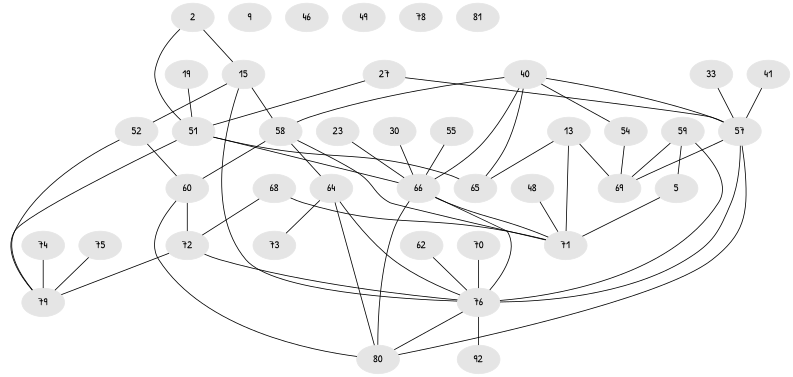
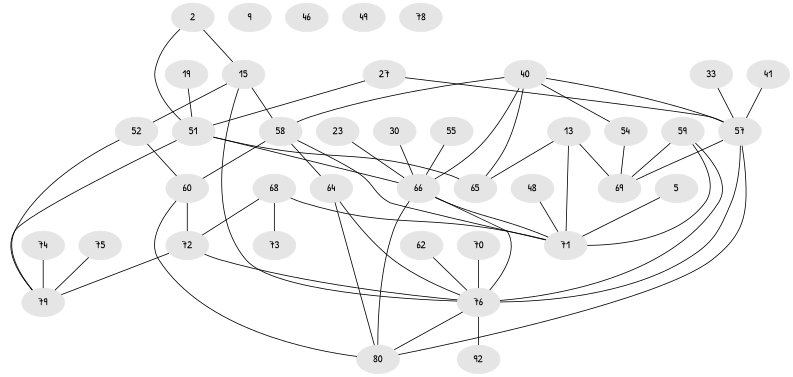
node "81": removed
edge "59" -- "5": now "59" -- "71"
edge "64" -- "73": now "68" -- "73"
